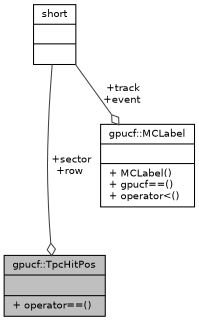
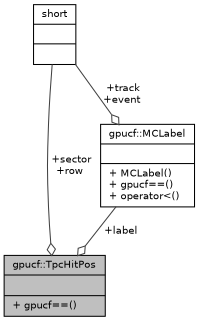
edge "gpucf::MCLabel" -> "gpucf::TpcHitPos": added, label "+label"
node "gpucf::TpcHitPos": text "+ operator==()" -> "+ gpucf==()"
